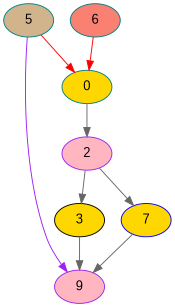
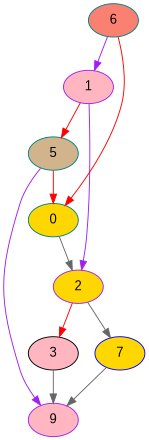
node "1": added
node "2": fillcolor lightpink -> gold
edge "2" -> "3": color gray40 -> red
node "3": fillcolor gold -> lightpink
